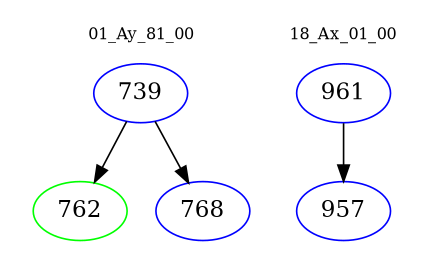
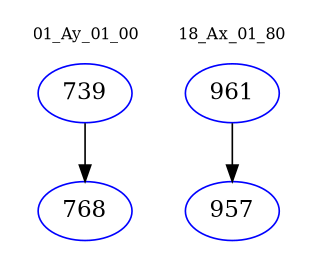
cluster "01_Ay_81_00": label "01_Ay_81_00" -> "01_Ay_01_00"
cluster "18_Ax_01_00": label "18_Ax_01_00" -> "18_Ax_01_80"
node "762": removed
